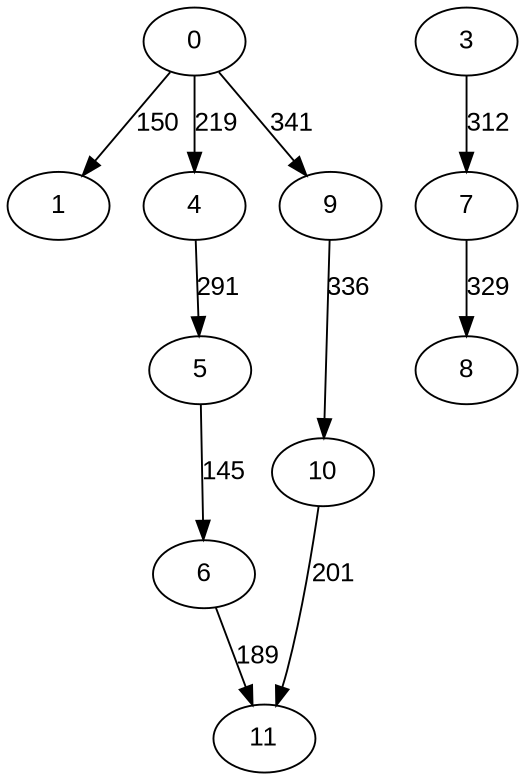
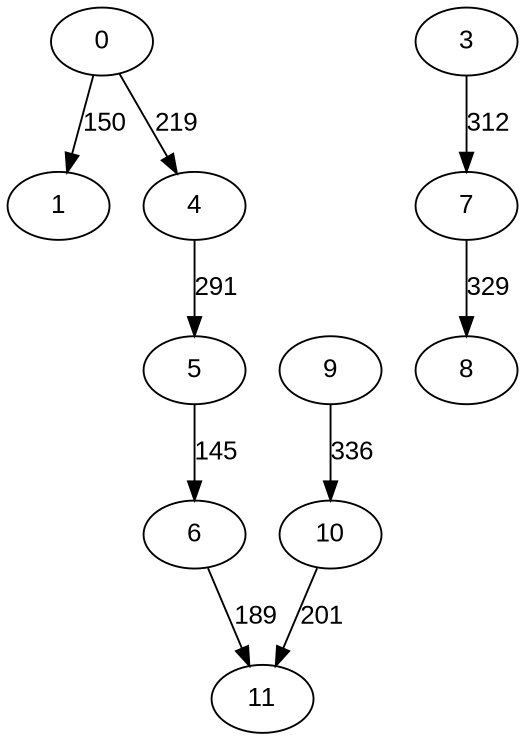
edge "0" -> "9": removed, label "341"
